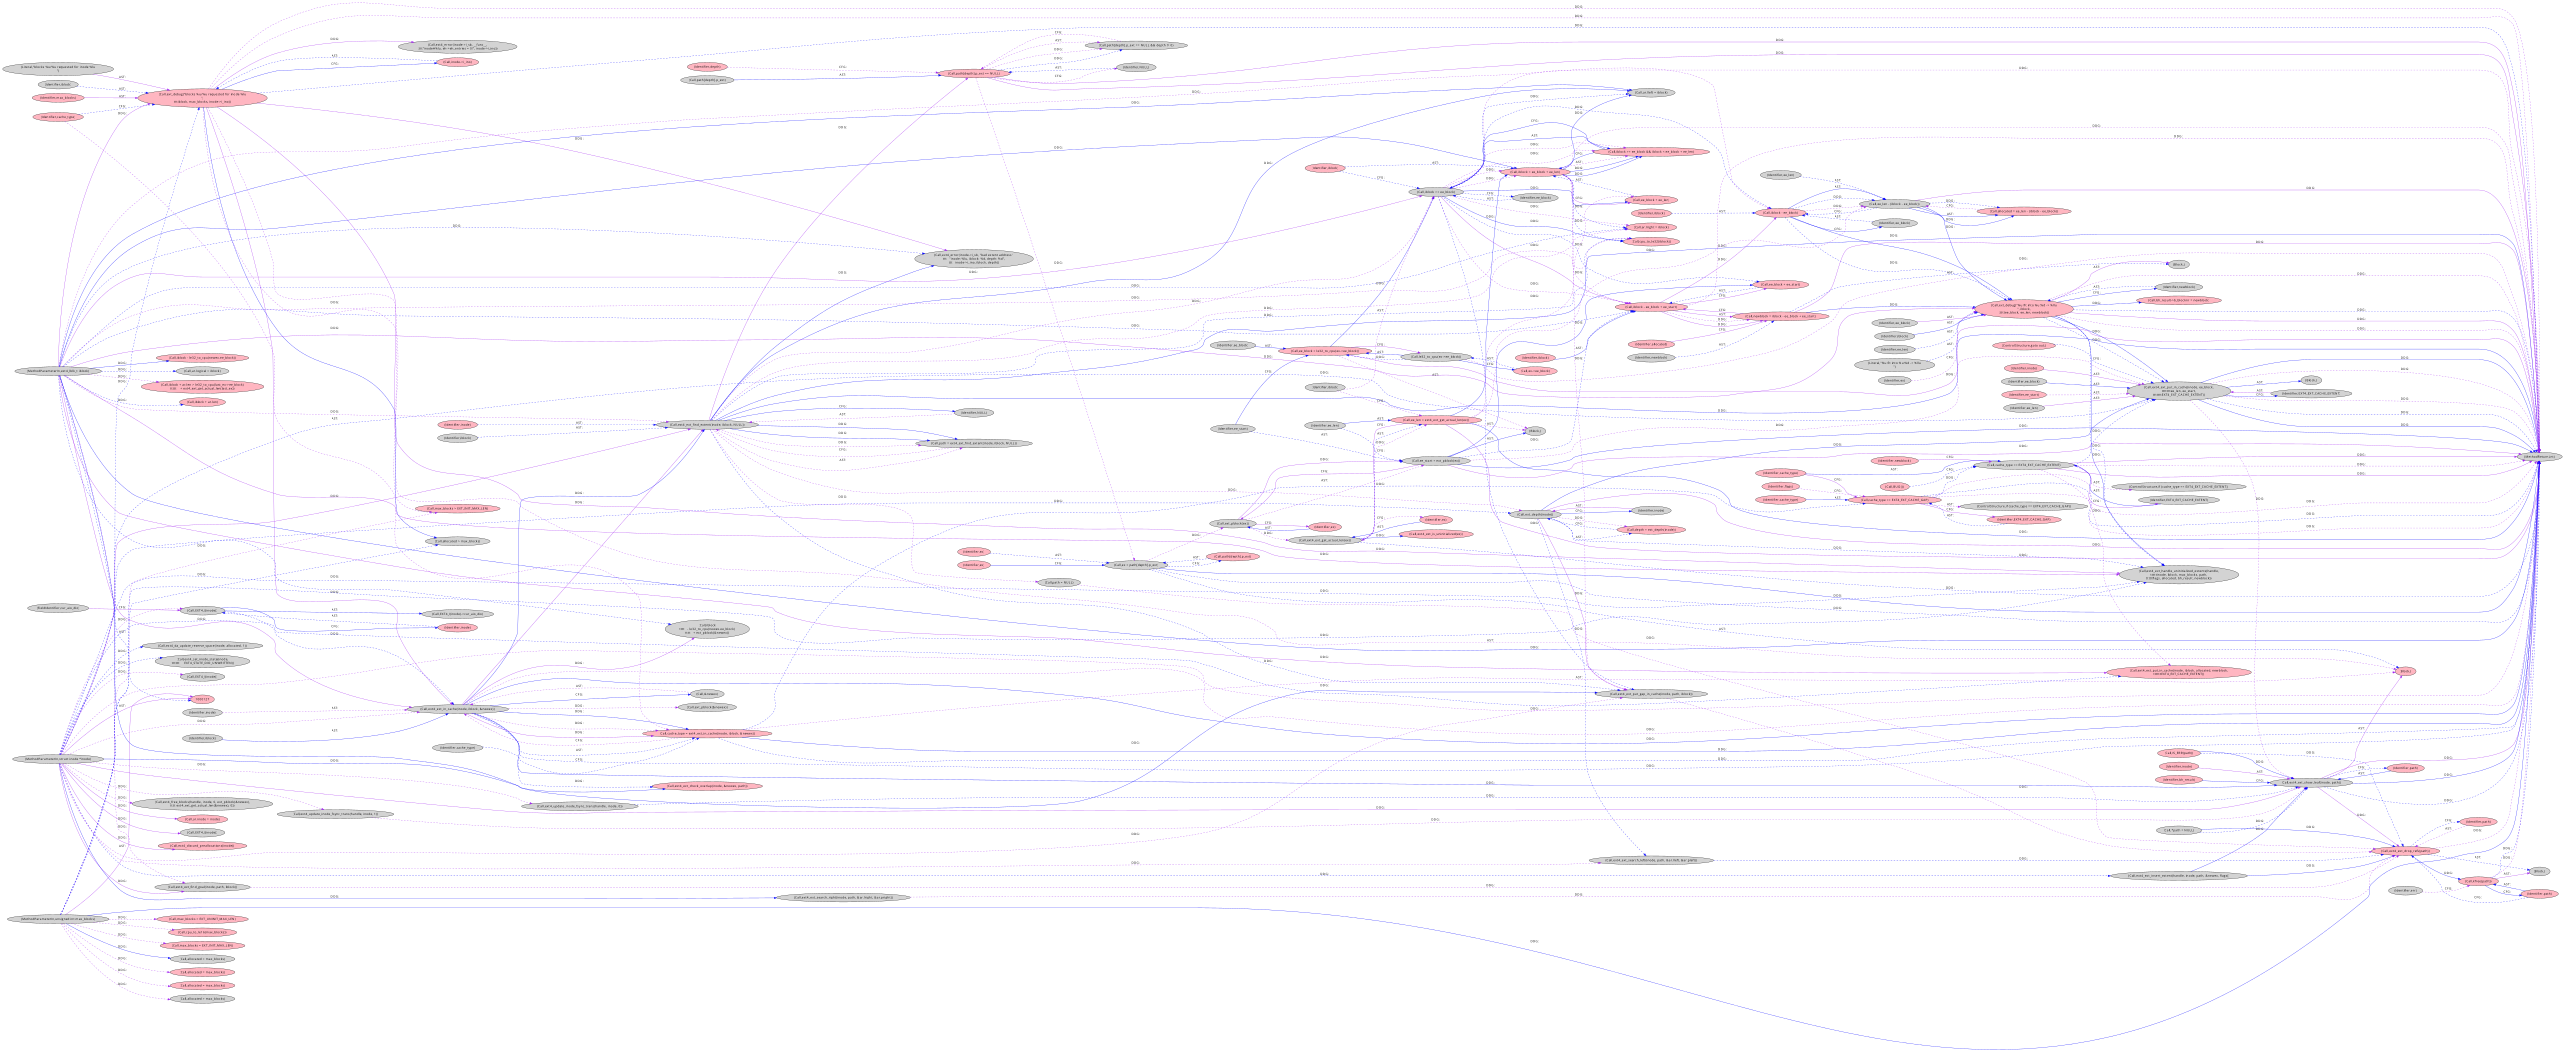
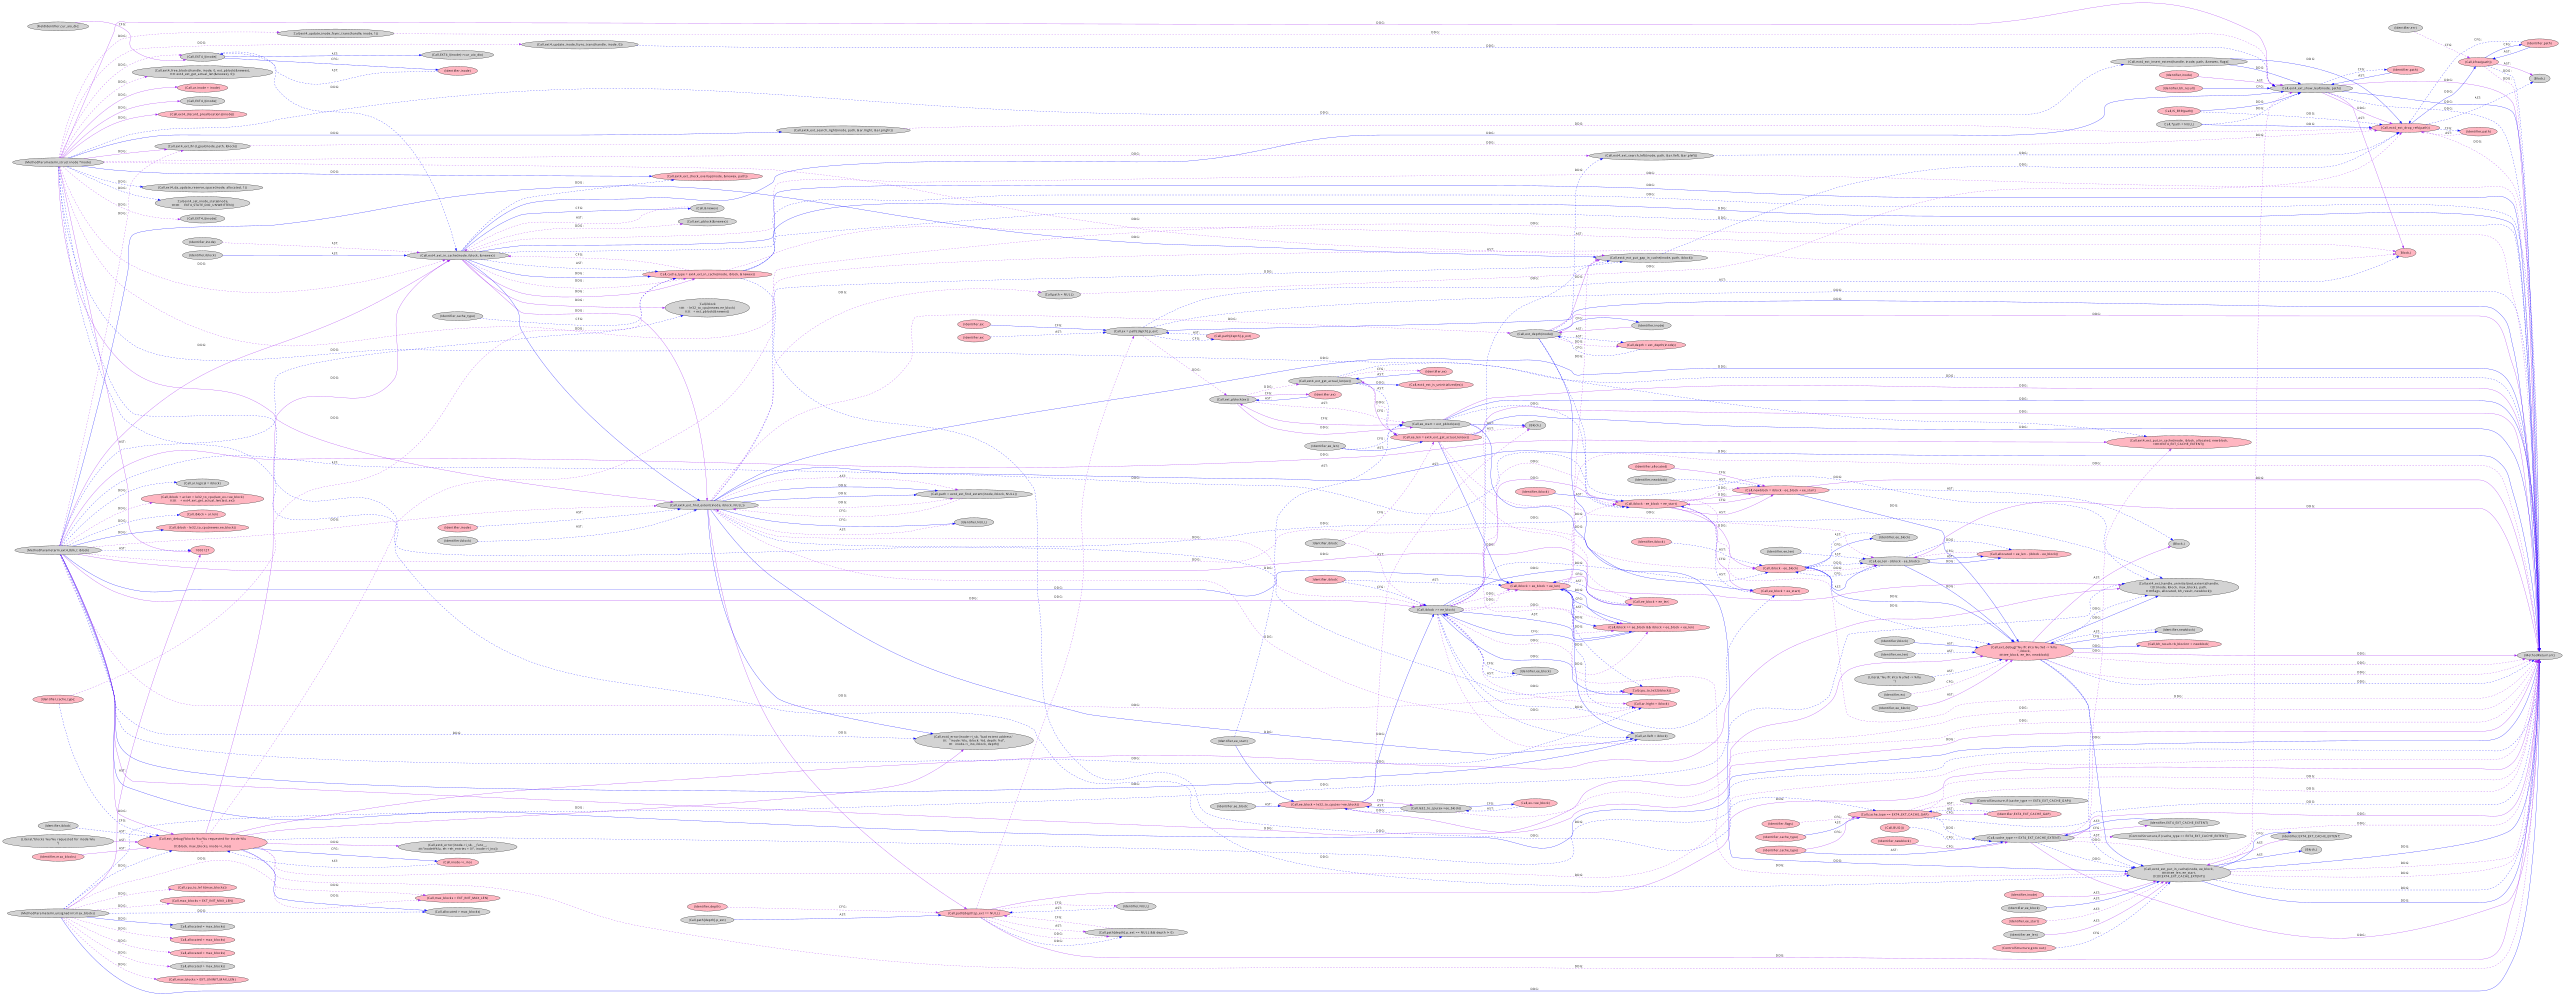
edge "(MethodParameterIn,struct inode *inode)" -> "(Call,ext_depth(inode))": removed, label "DDG:"
edge "(Call,ext4_ext_put_gap_in_cache(inode, path, iblock))" -> "(Call,ext4_ext_drop_refs(path))": color purple -> blue
